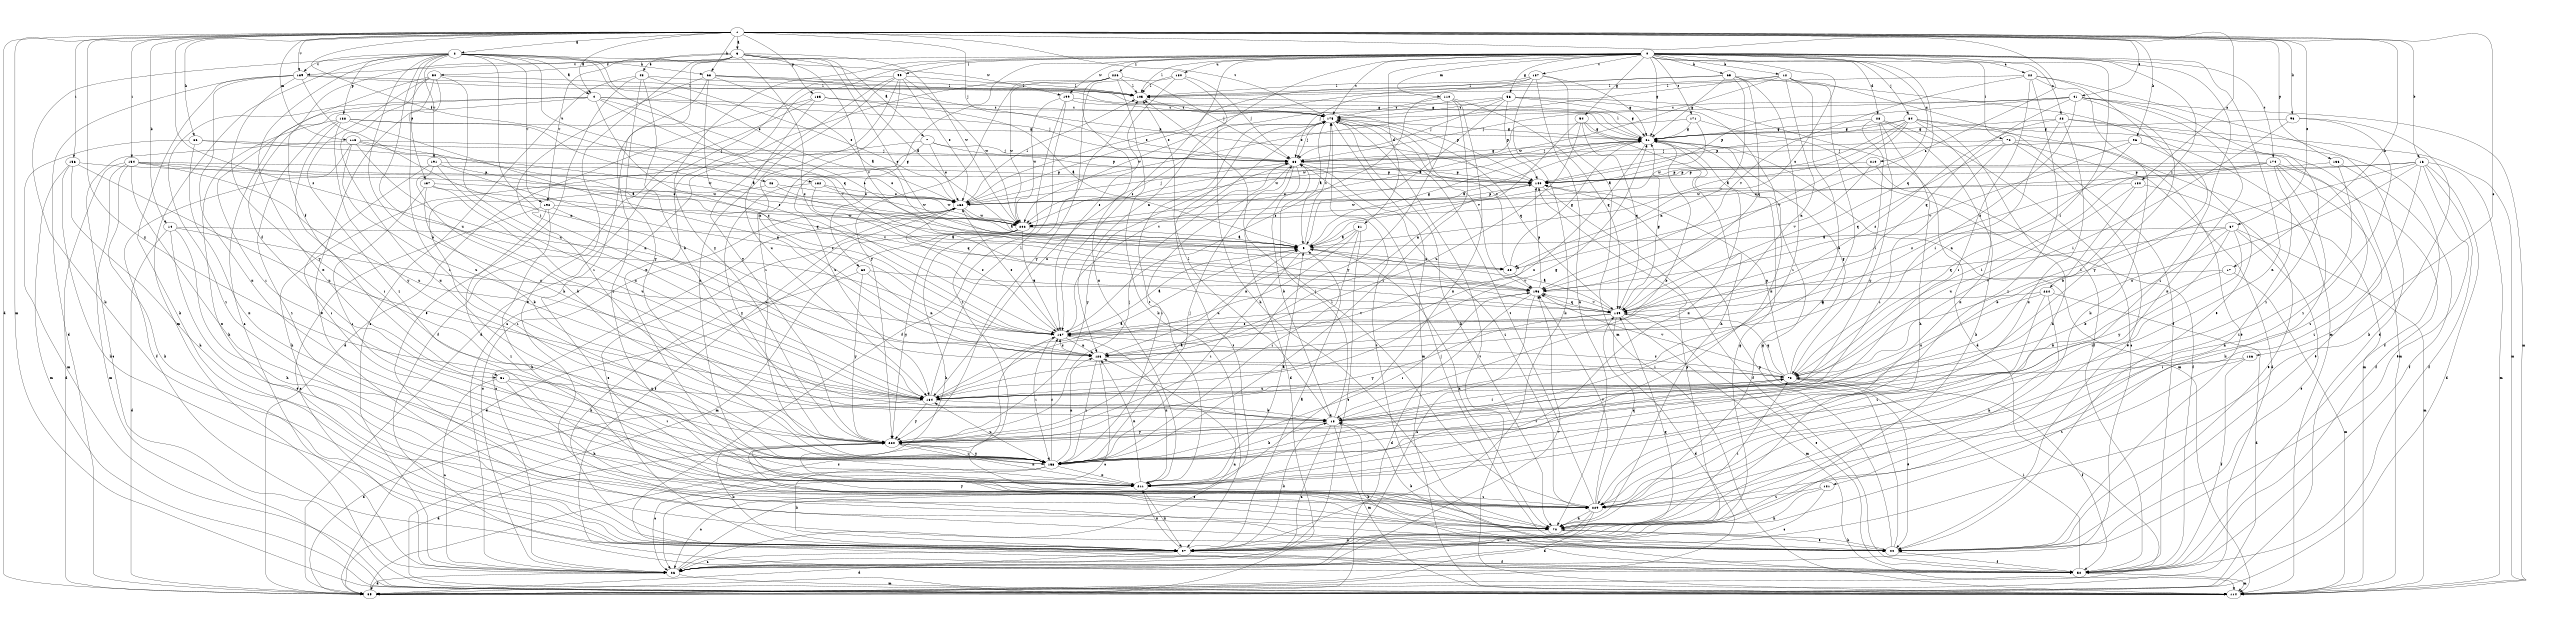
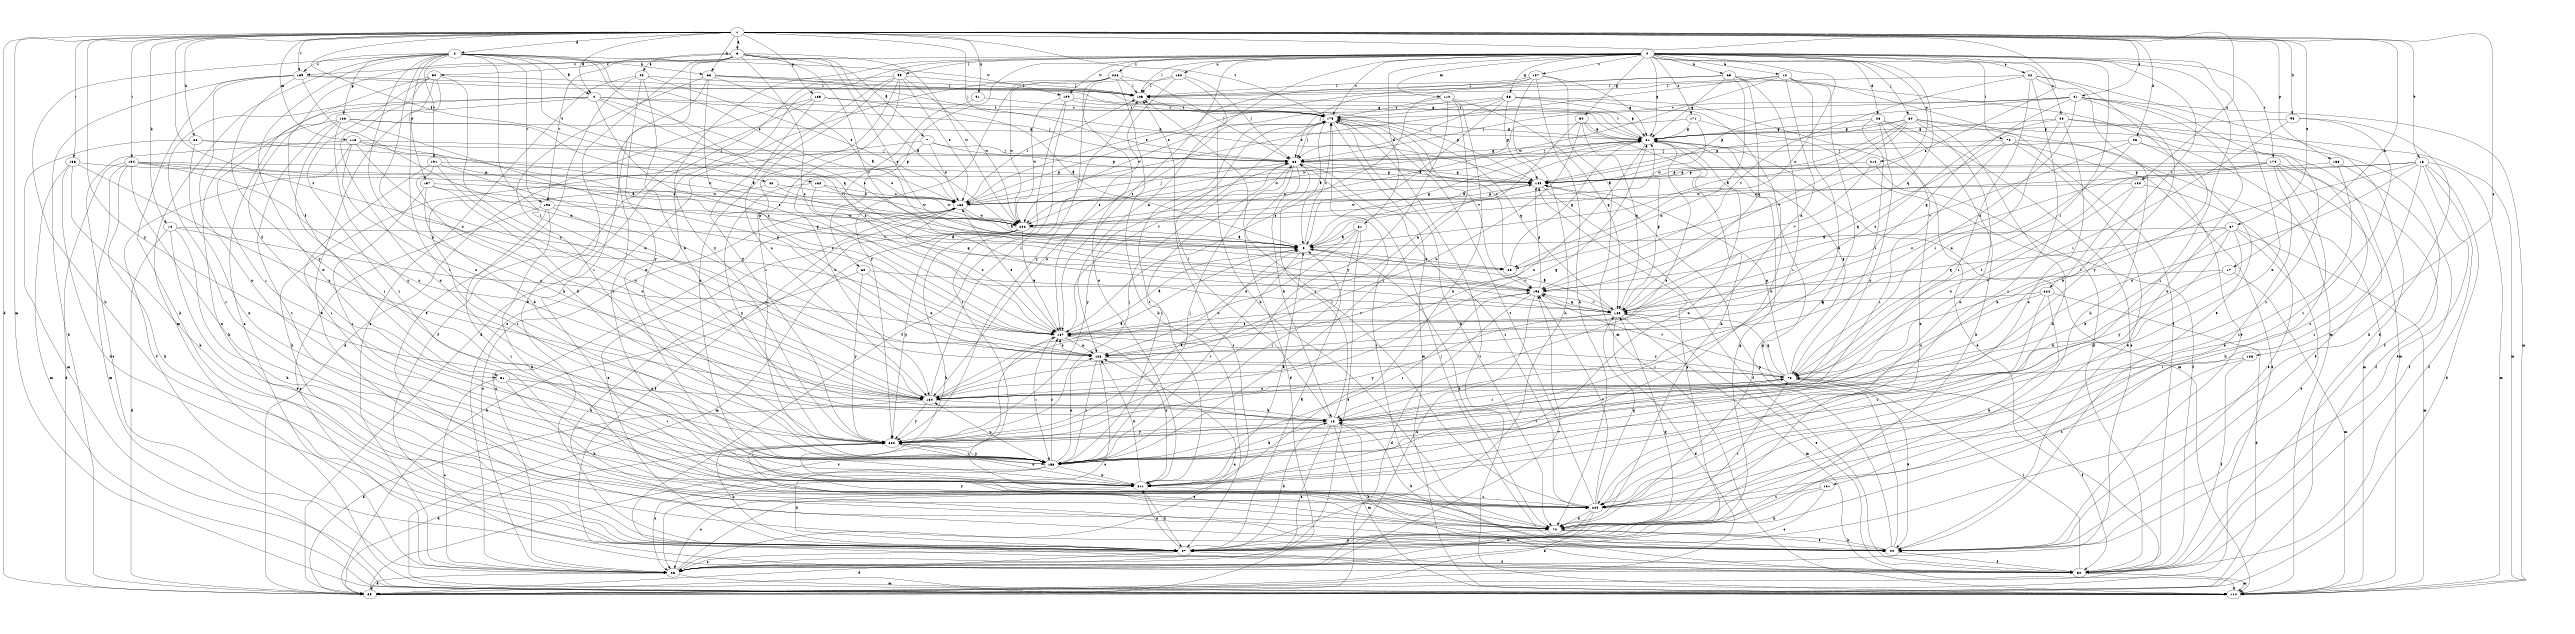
node "91": added
